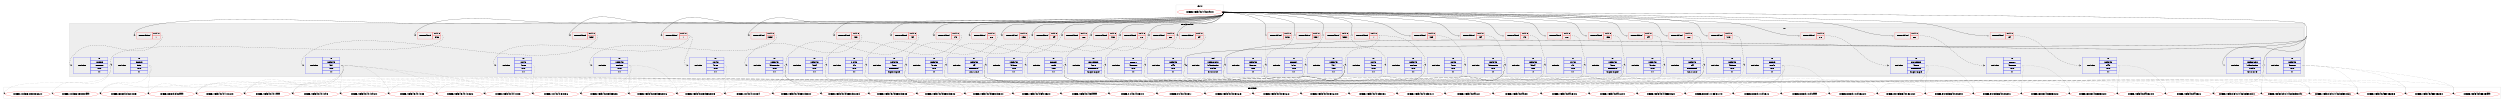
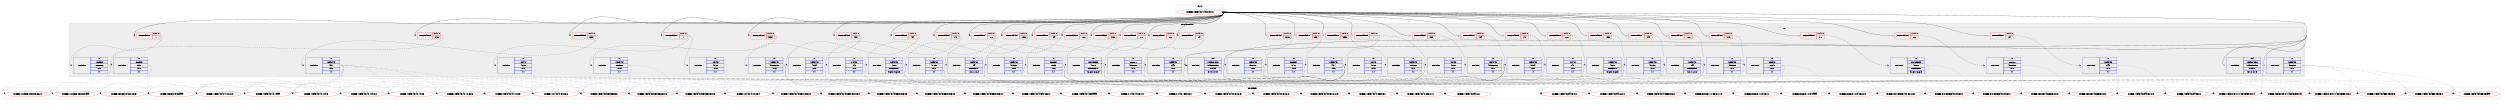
node "portage://sys-libs/zlib-1.3-r4": label "portage://sys-libs/zlib-1.3-r4" -> "portage://sys-libs/webp-1.3-r4"
node "portage://media-libs/tiff-4.5.1": removed
